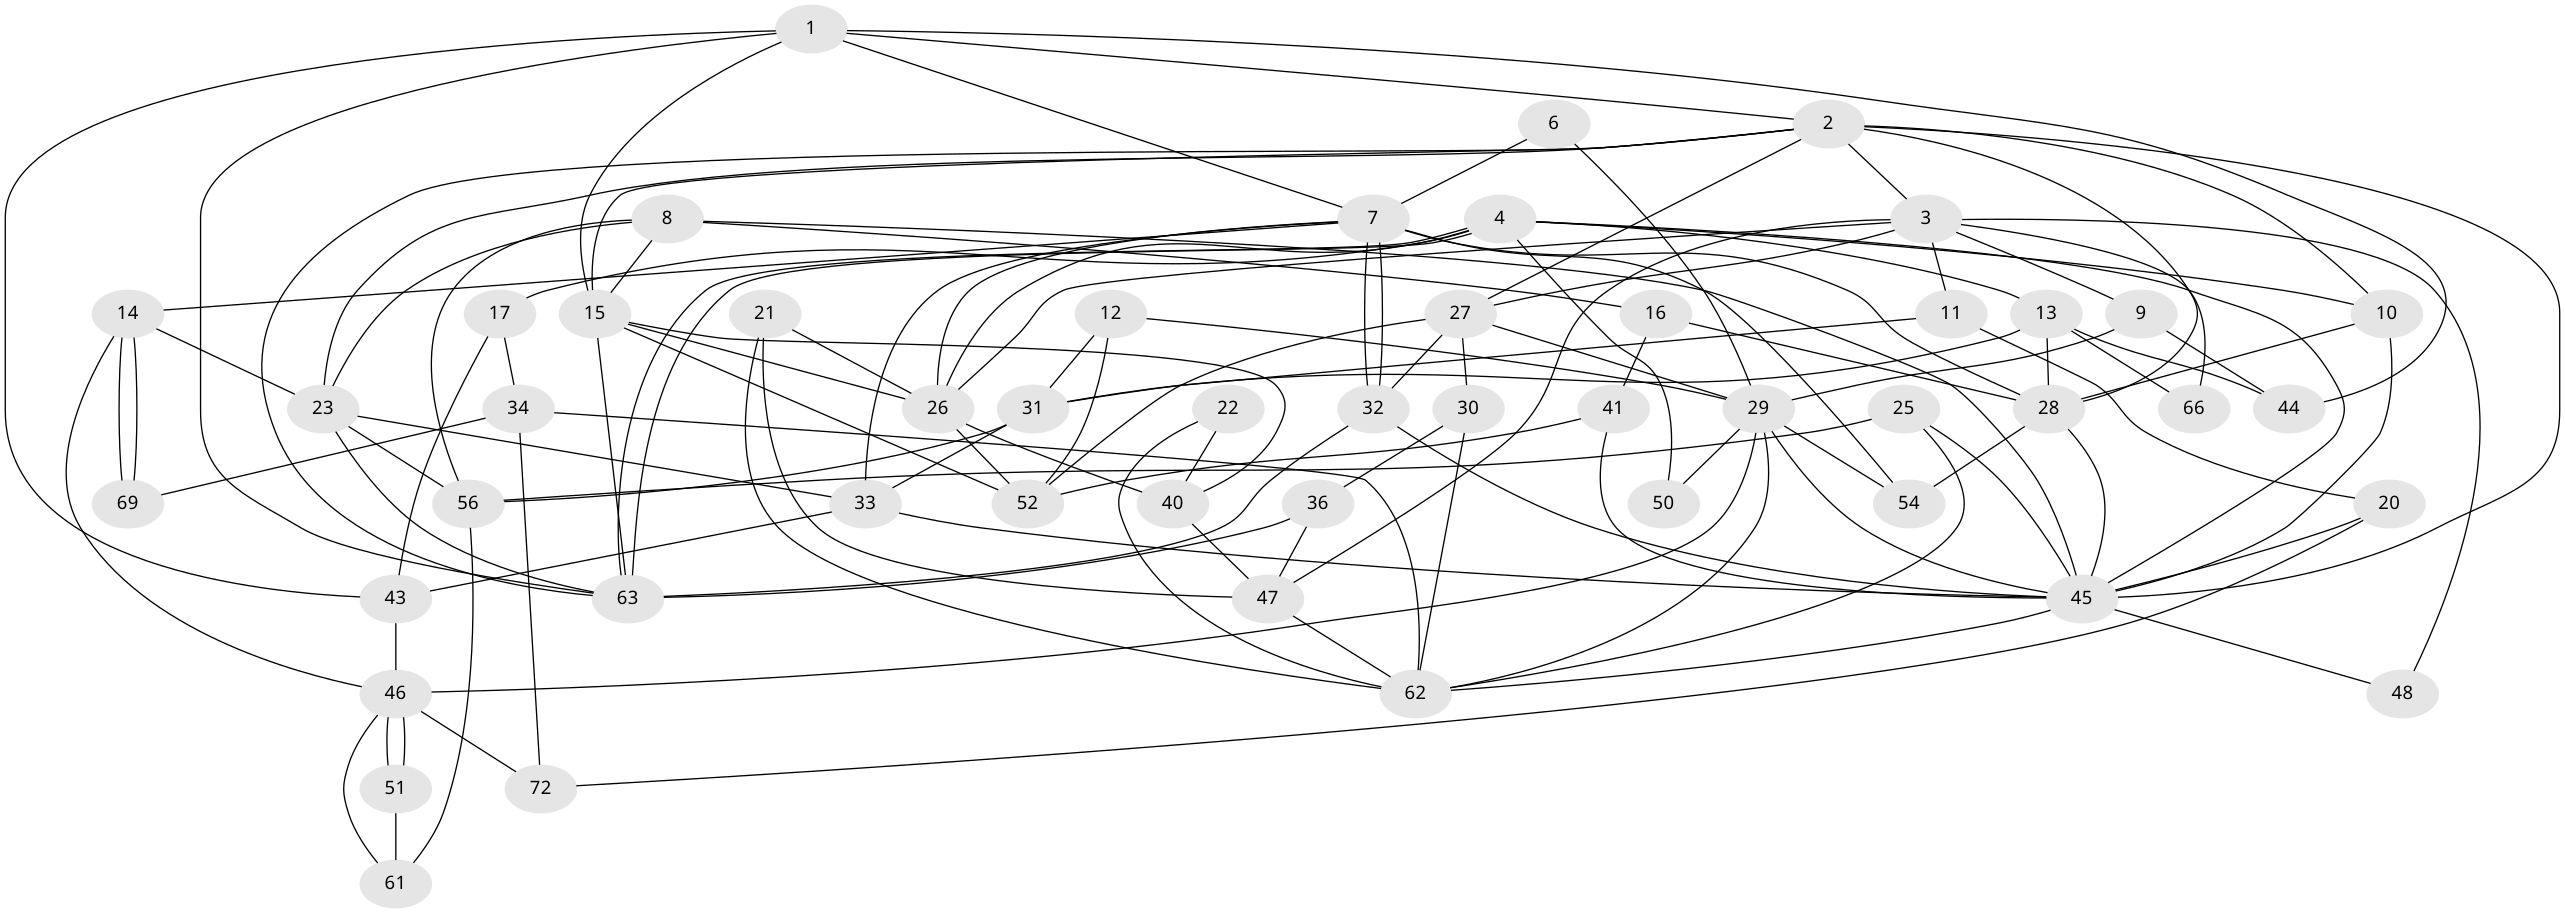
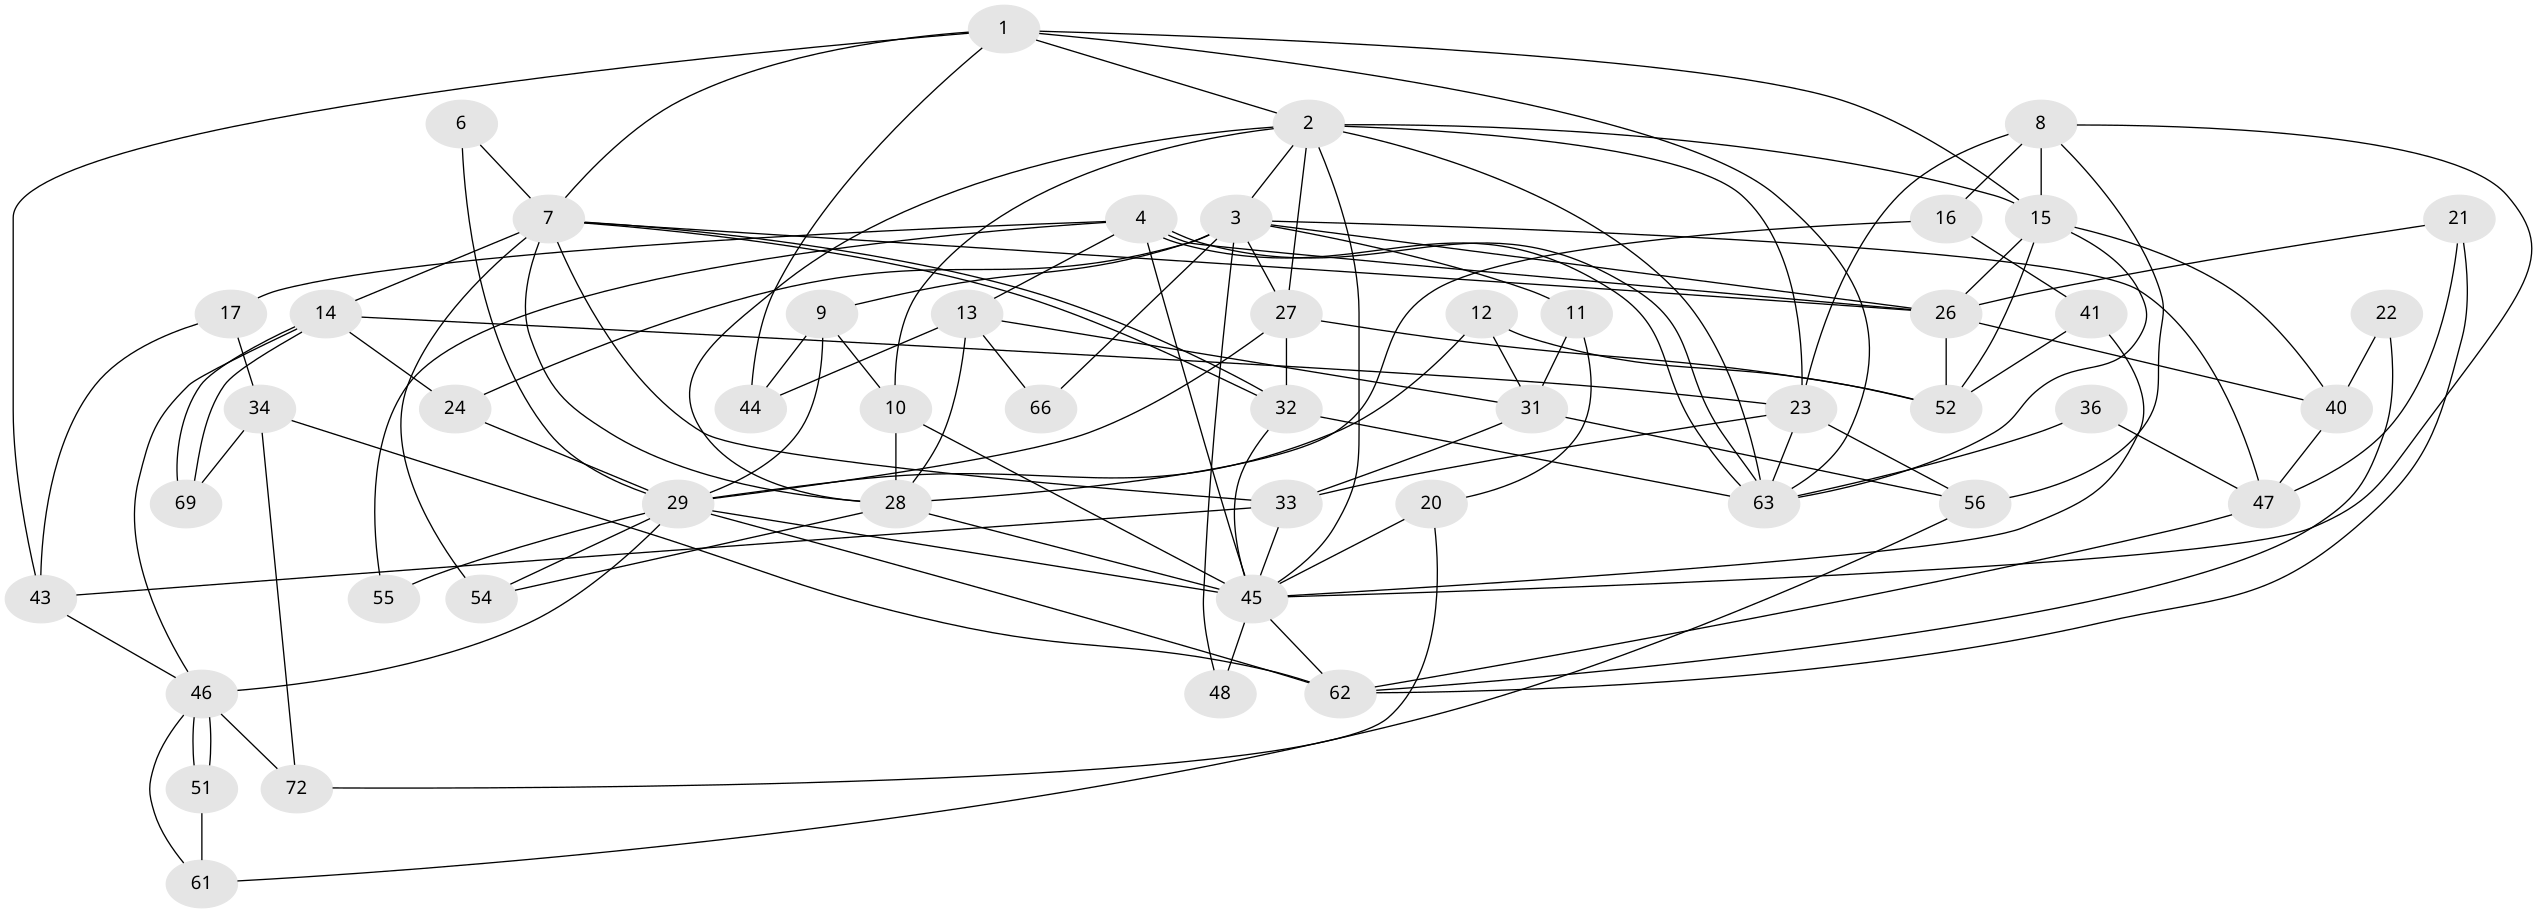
edge "4" -- "10": now "9" -- "10"
node "24": added
node "30": removed
node "25": removed
node "50": label "50" -> "55"
